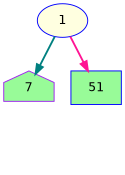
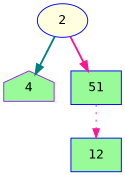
node "1": label "1" -> "2"
node "7": label "7" -> "4"
node "12": added
